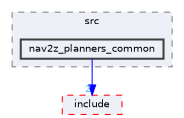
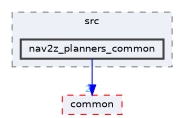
node "include": label "include" -> "common"
